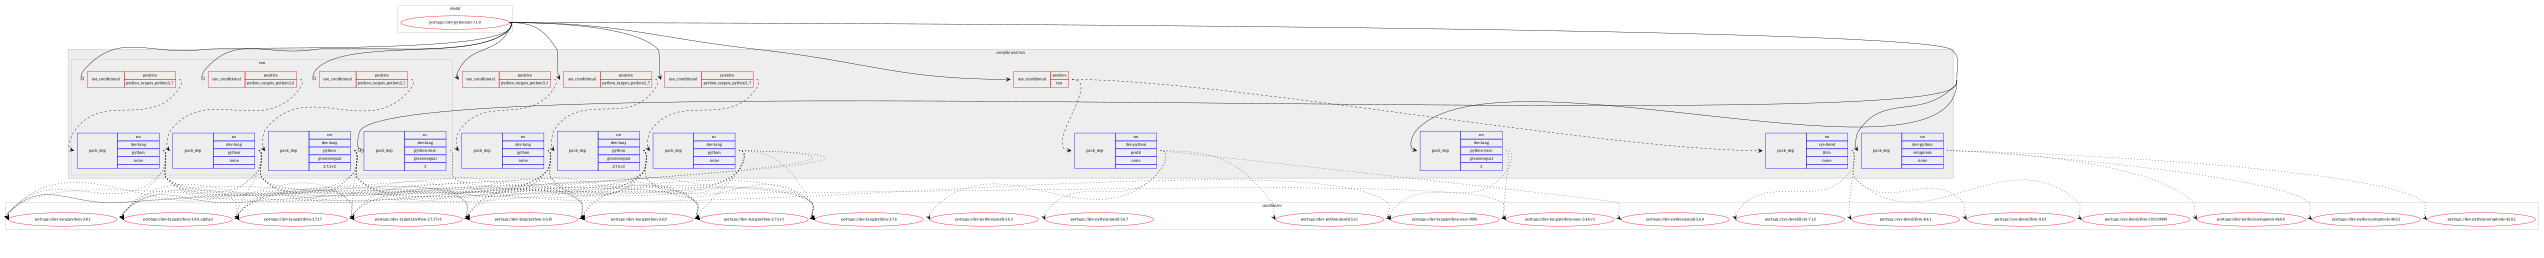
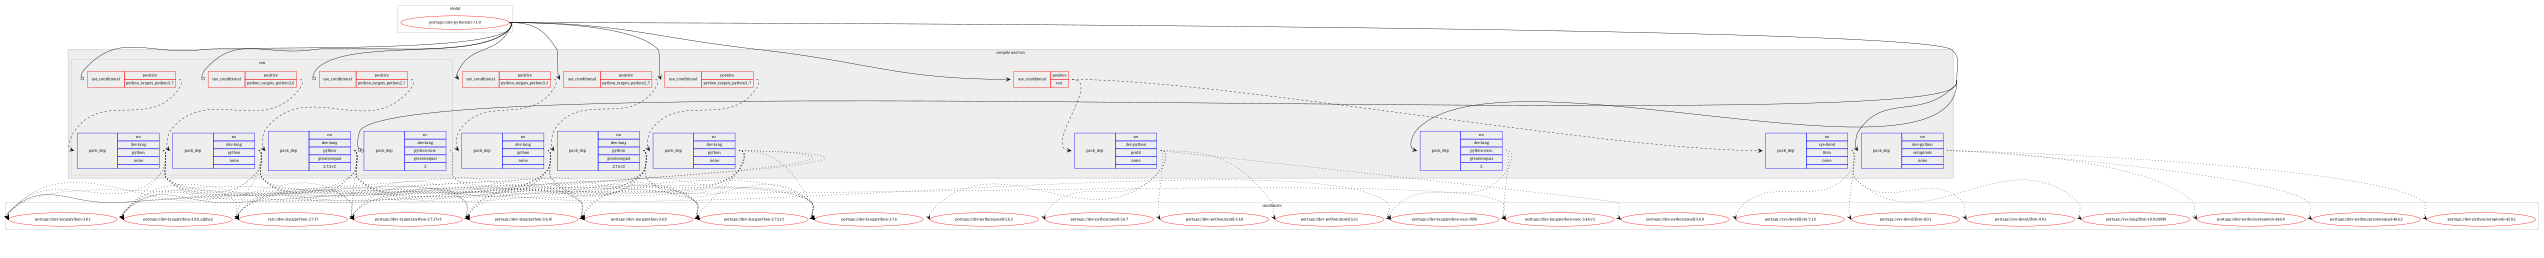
node "portage://dev-lang/python-2.7.17": label "portage://dev-lang/python-2.7.17" -> "test://dev-lang/python-2.7.17"
node "portage://dev-python/psutil-5.4.8": added
node "portage://sys-devel/llvm-8.4.1": label "portage://sys-devel/llvm-8.4.1" -> "portage://sys-devel/llvm-8.0.1"
node "portage://sys-devel/llvm-10.0.0.9999": label "portage://sys-devel/llvm-10.0.0.9999" -> "portage://sys-lang/llvm-10.0.0.9999"
node "portage://dev-python/setuptools-40.6.3": label "portage://dev-python/setuptools-40.6.3" -> "portage://dev-python/greaterequal-40.6.3"
